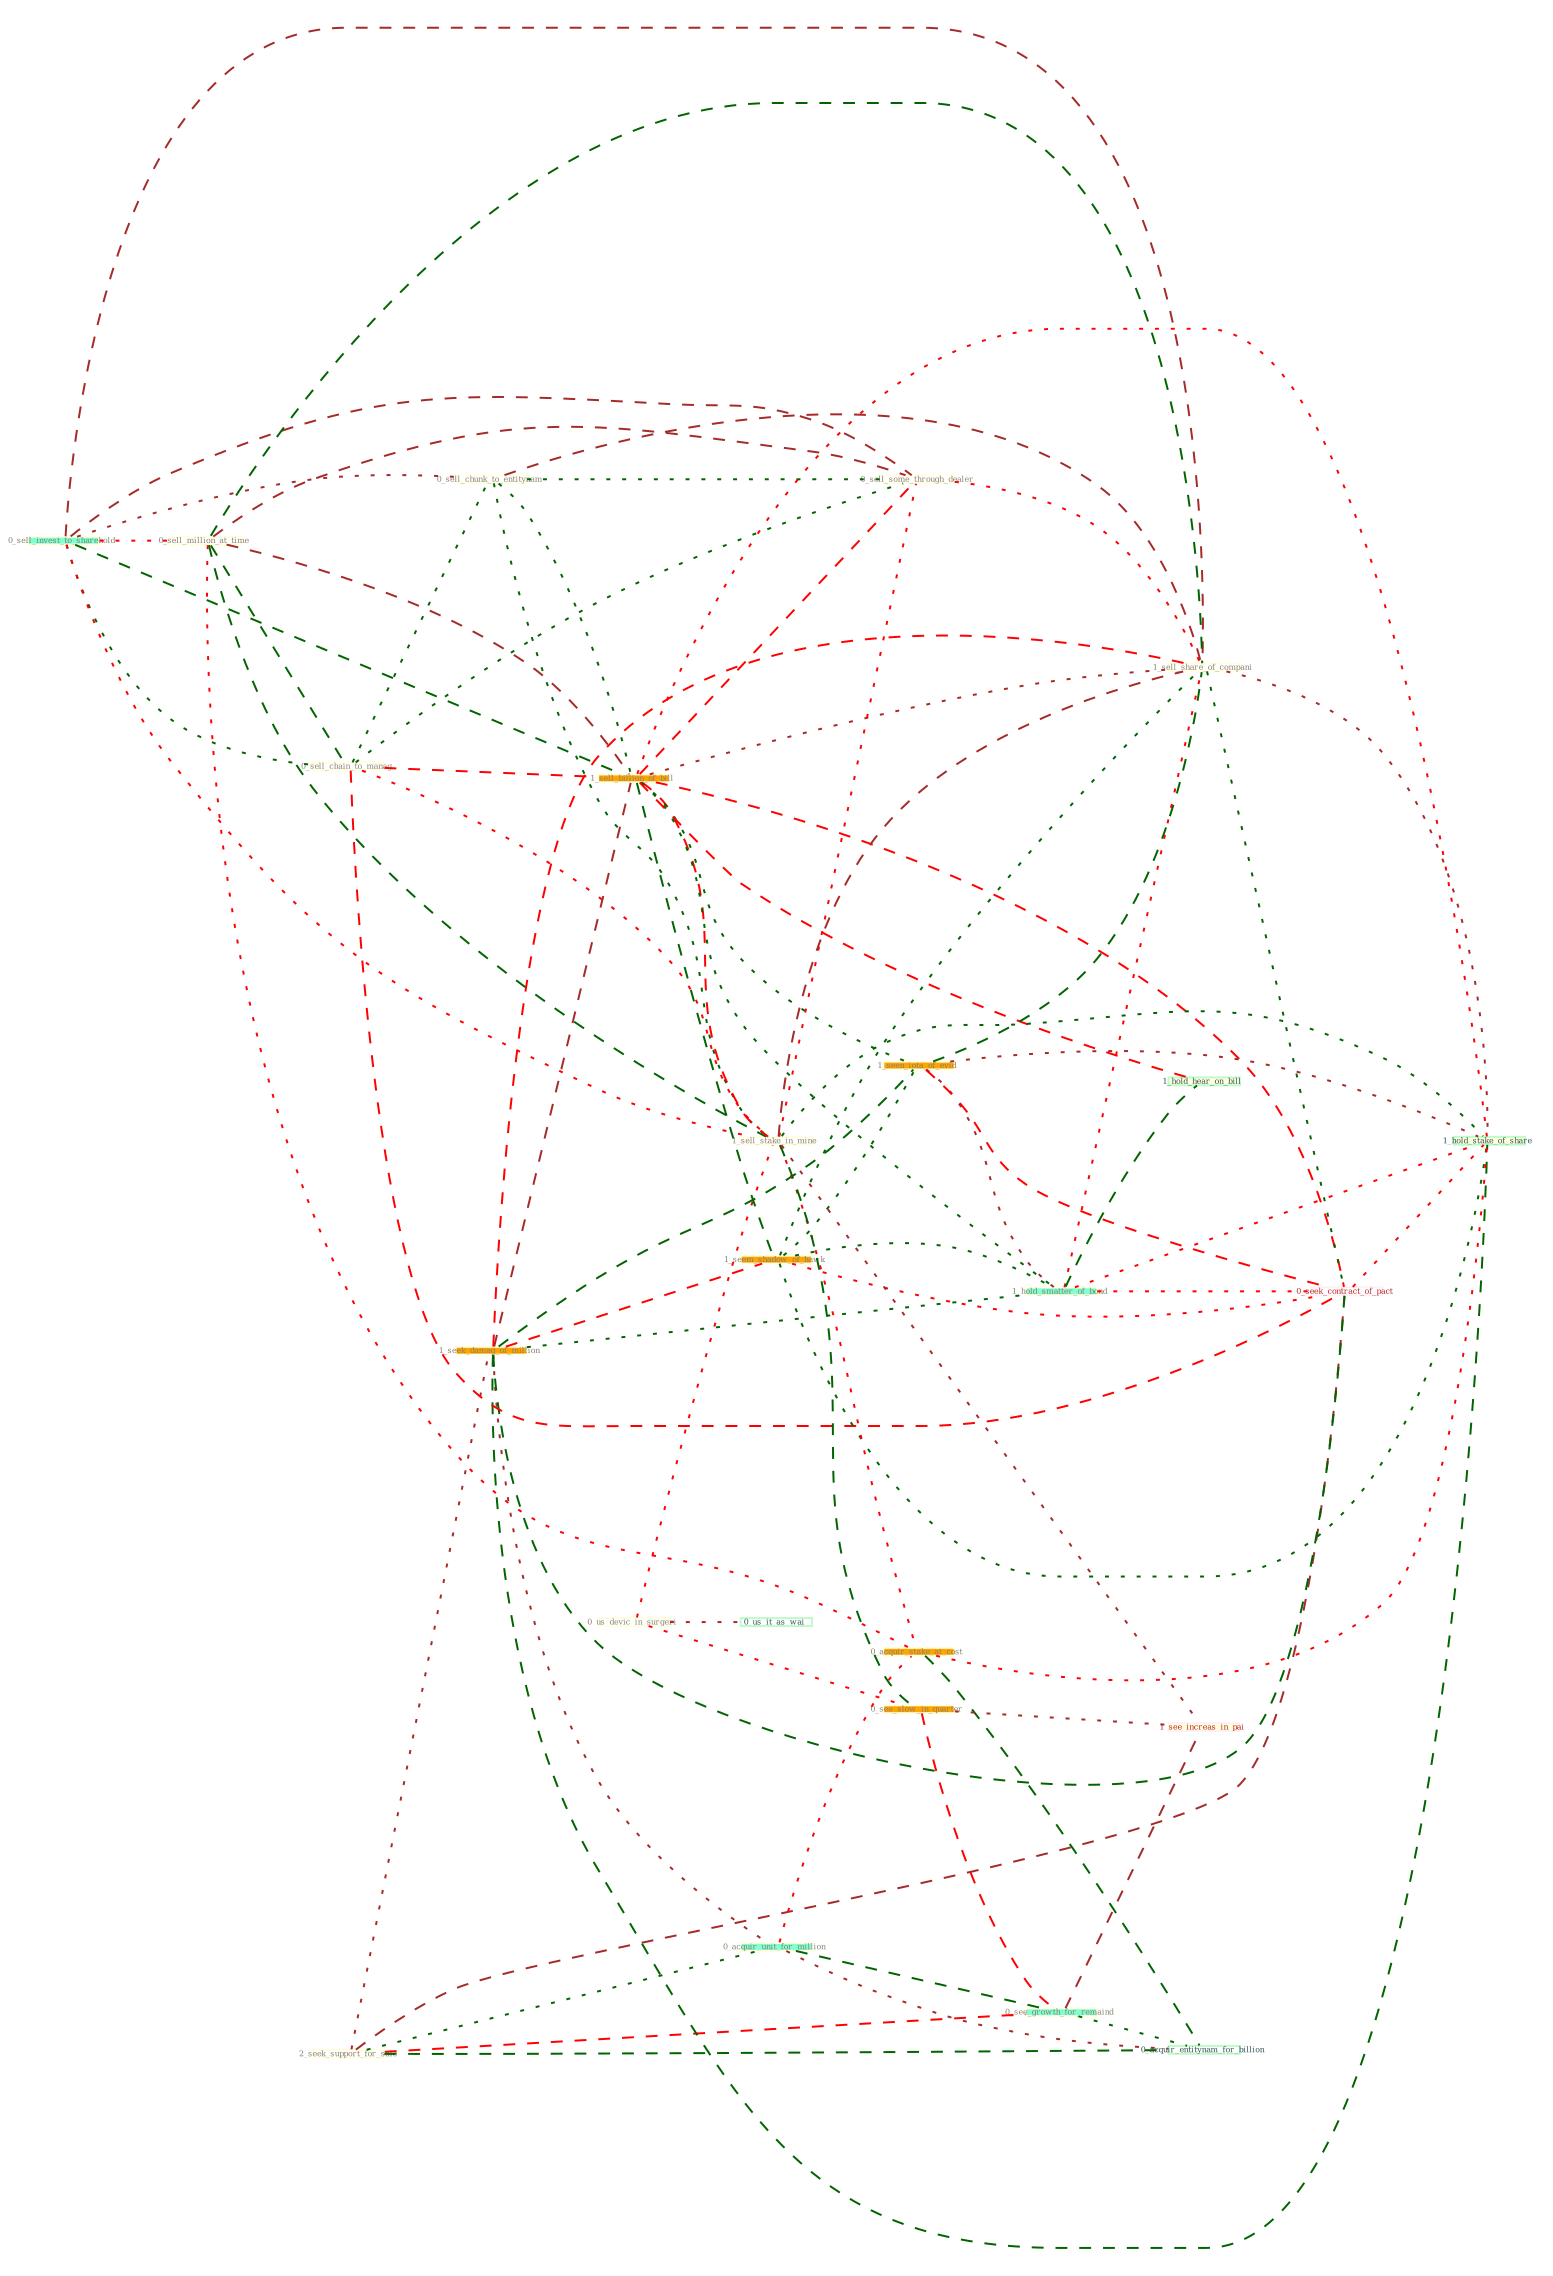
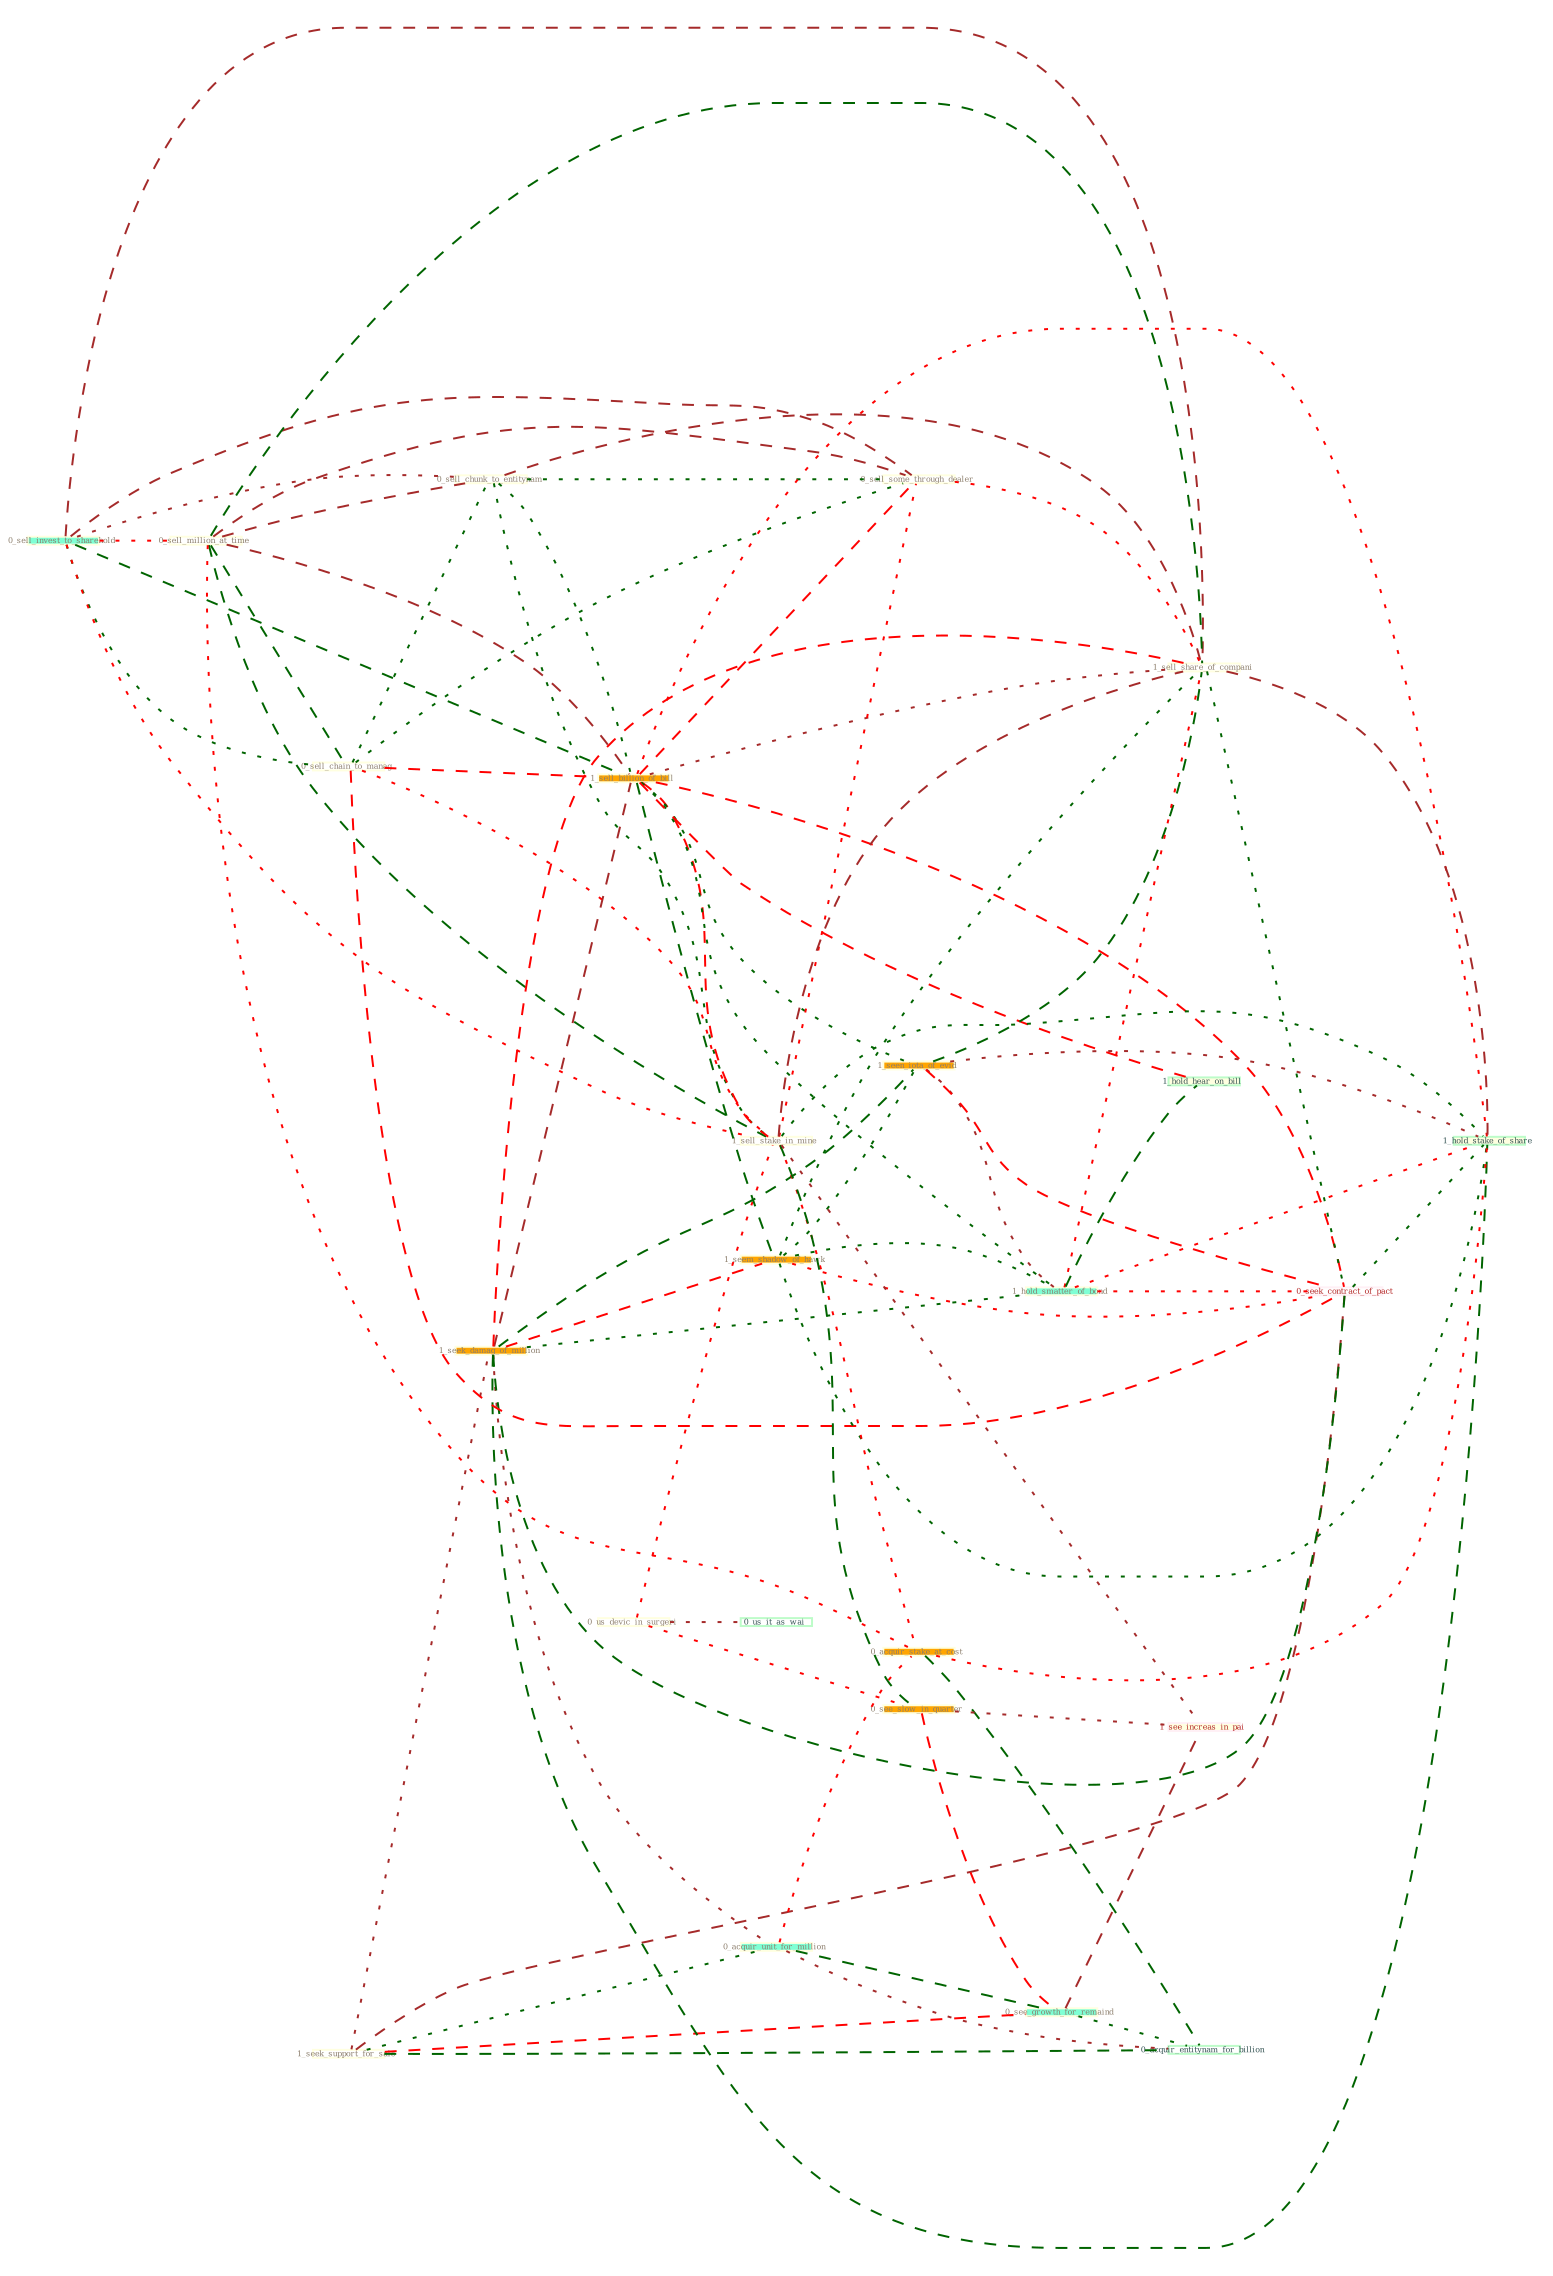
edge "0_sell_chunk_to_entitynam" -- "0_sell_million_at_time": added
edge "1_sell_share_of_compani" -- "1_hold_stake_of_share": style dotted -> dashed
edge "1_hold_stake_of_share" -- "0_seek_contract_of_pact": color red -> darkgreen
node "2_seek_support_for_sale": label "2_seek_support_for_sale" -> "1_seek_support_for_sale"
